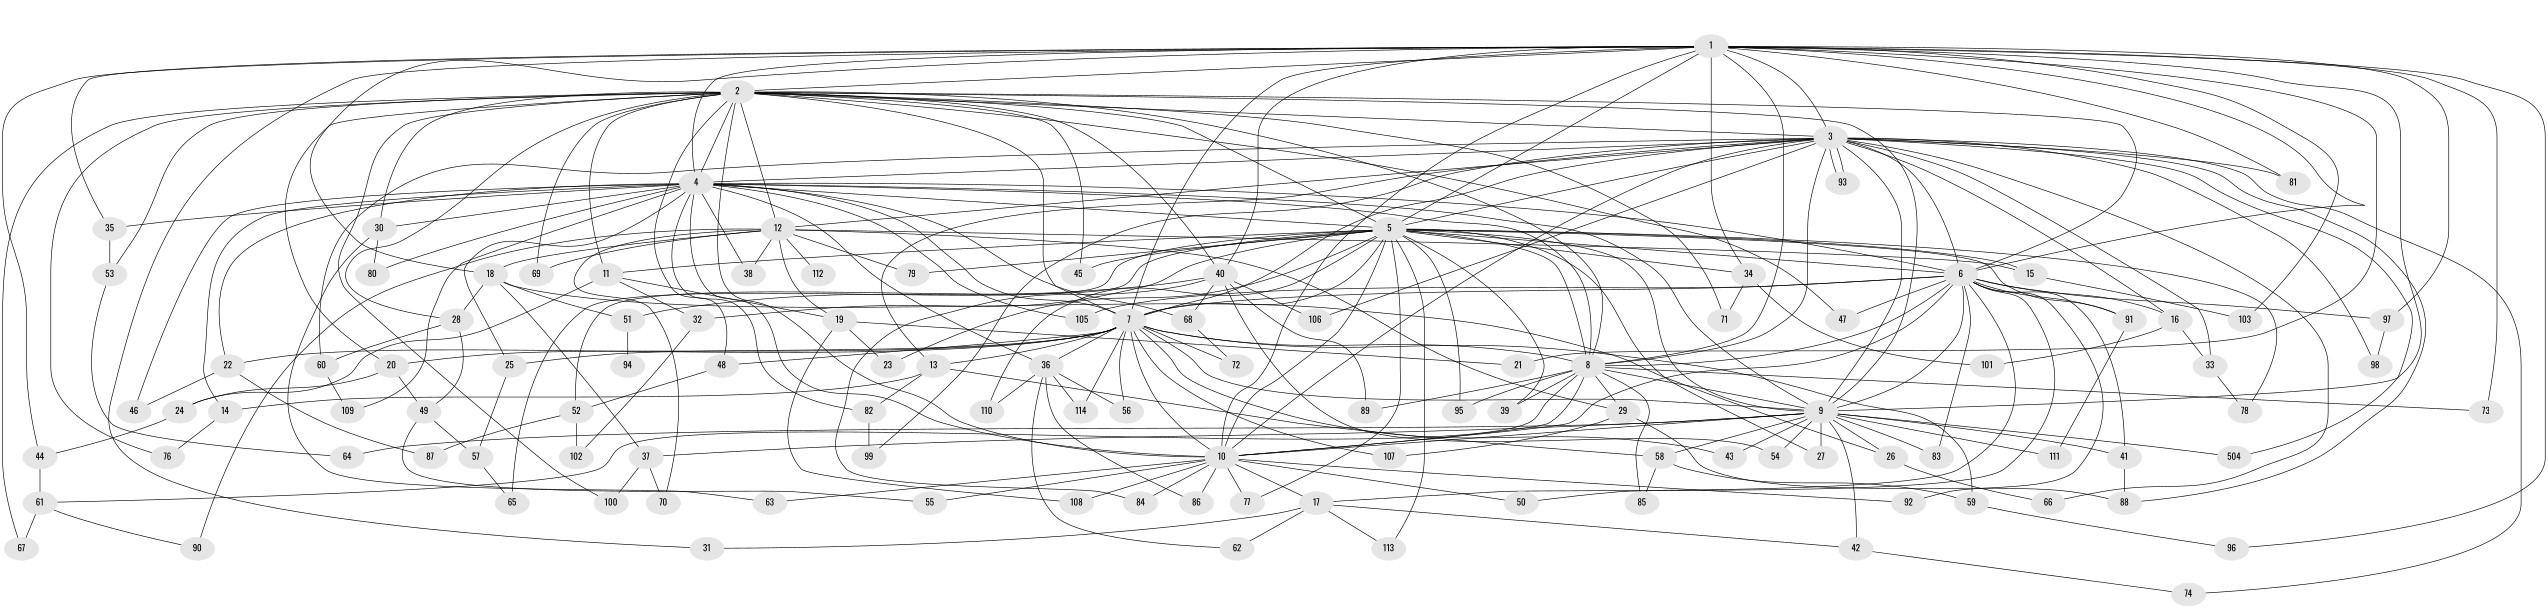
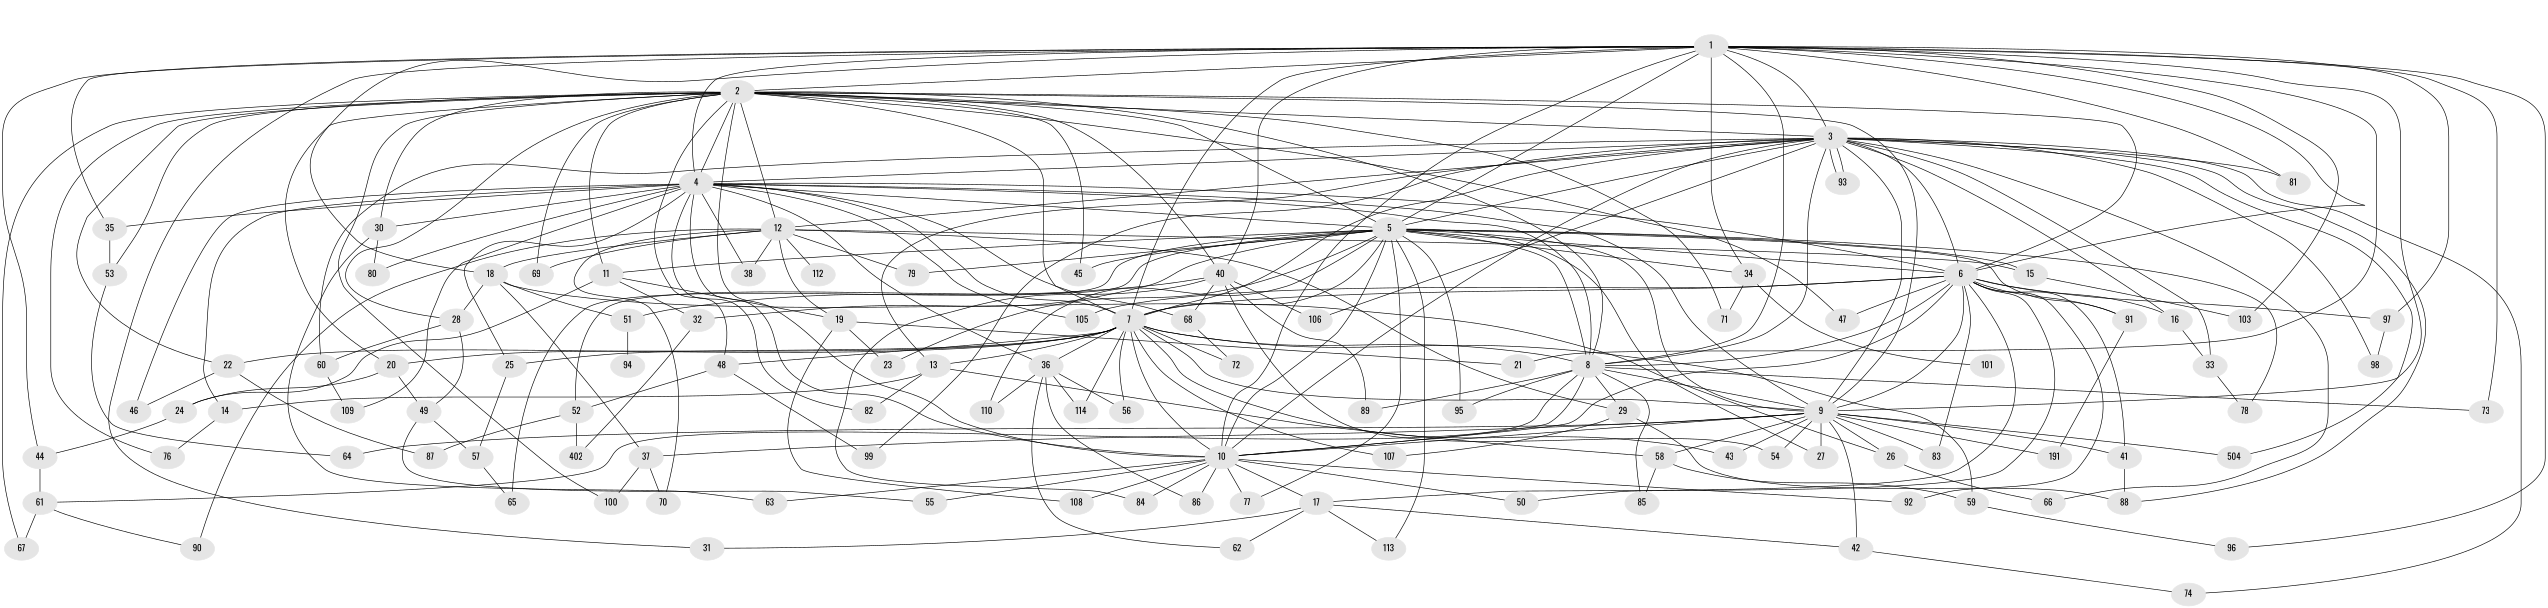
edge "4" -- "22": now "2" -- "22"
edge "16" -- "101": removed
node "39": removed
edge "82" -- "99": now "48" -- "99"
node "102": label "102" -> "402"
node "111": label "111" -> "191"
